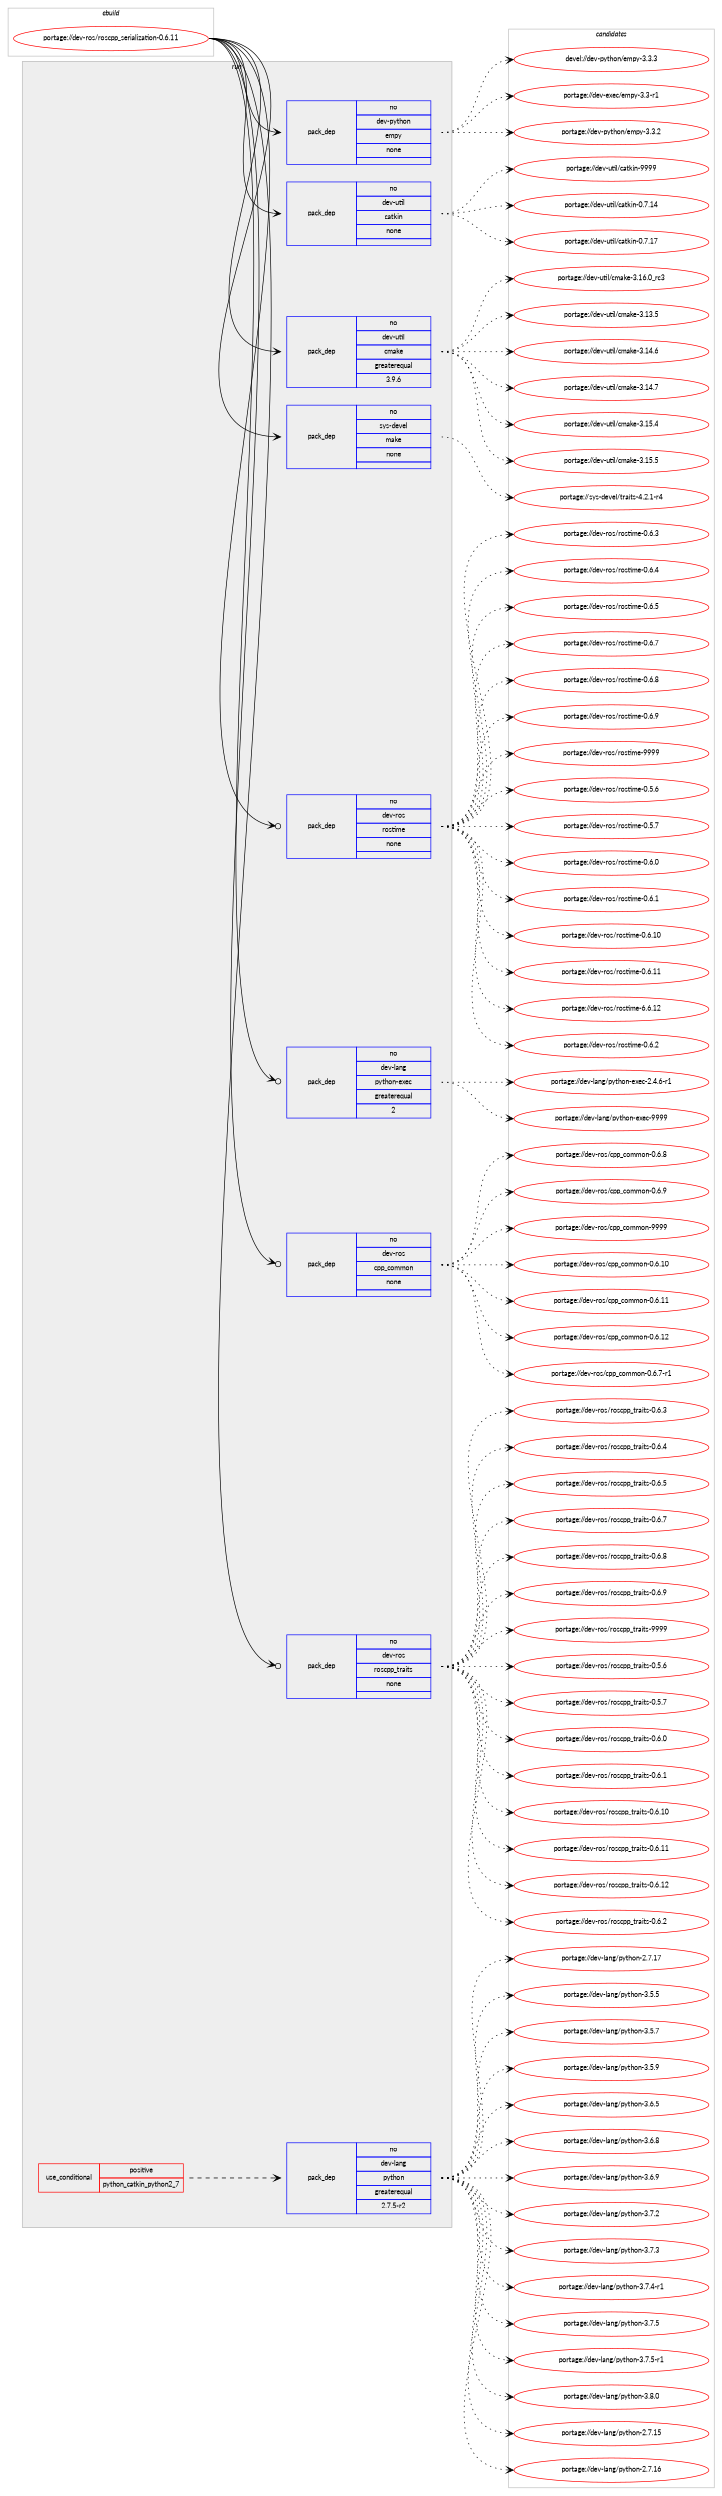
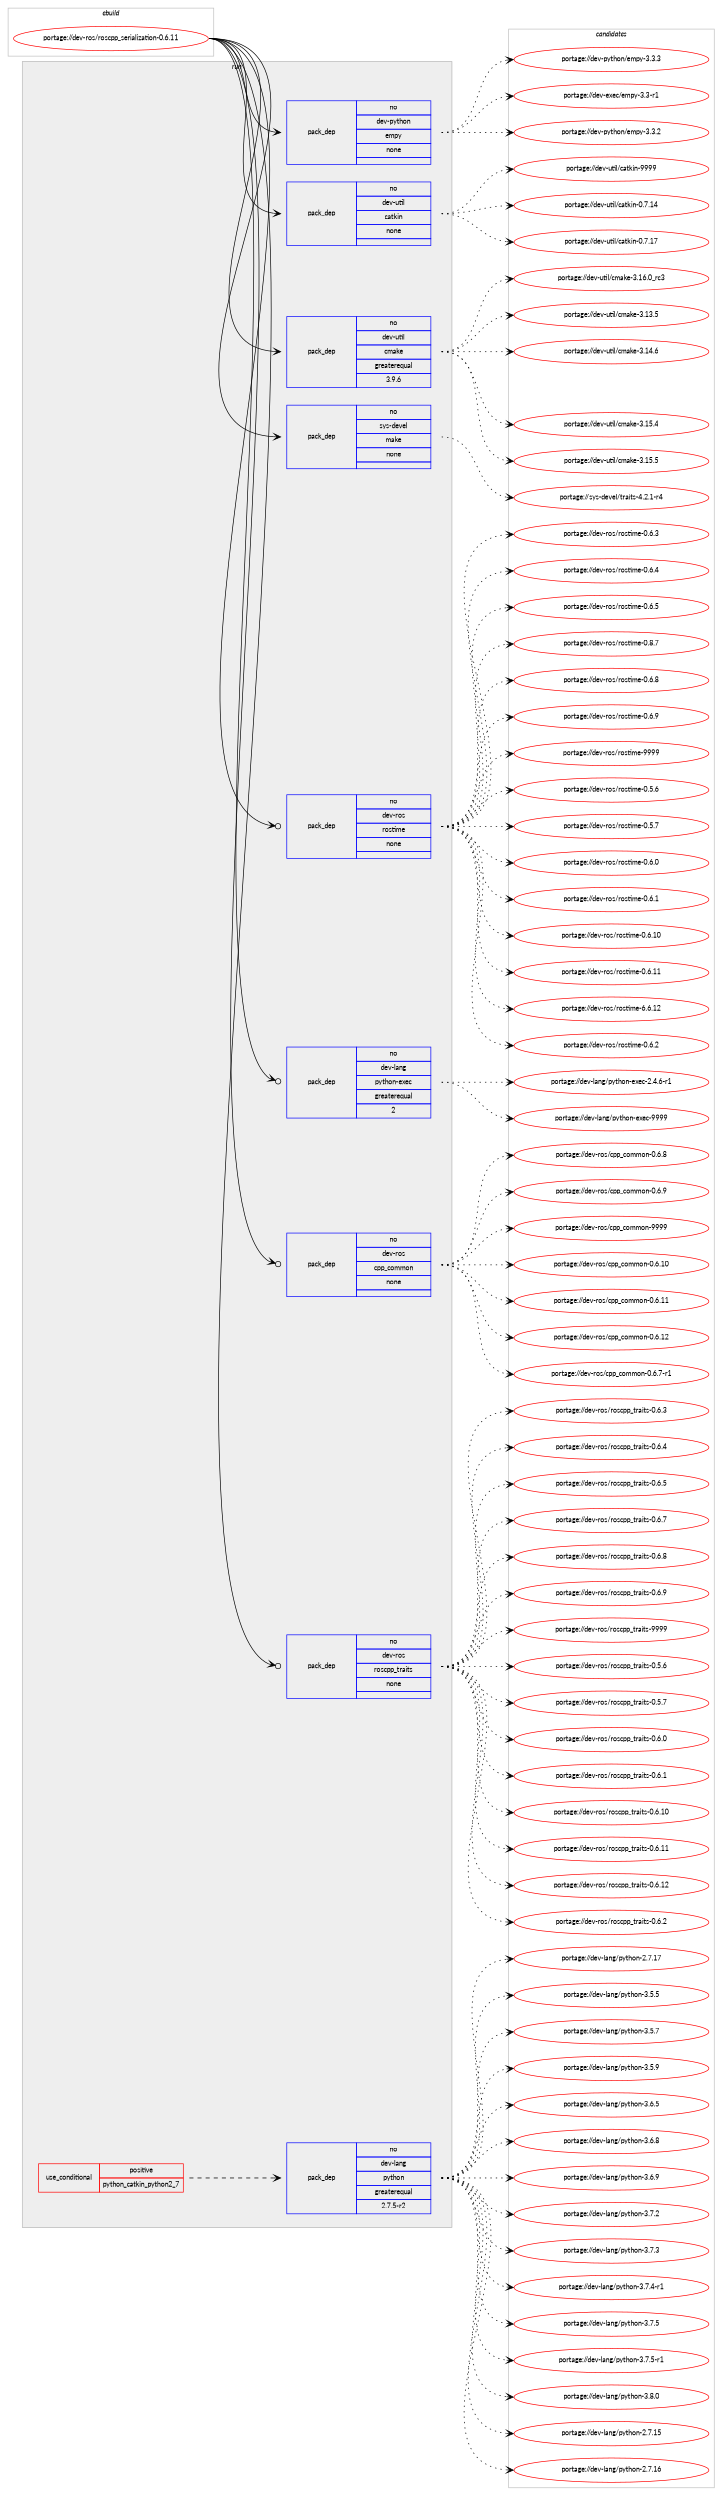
node "devel://dev-python/empy-3.3.3": label "devel://dev-python/empy-3.3.3" -> "portage://dev-python/empy-3.3.3"
node "portage://dev-util/cmake-3.14.7": removed
node "portage://dev-ros/rostime-0.6.7": label "portage://dev-ros/rostime-0.6.7" -> "portage://dev-ros/rostime-0.8.7"
